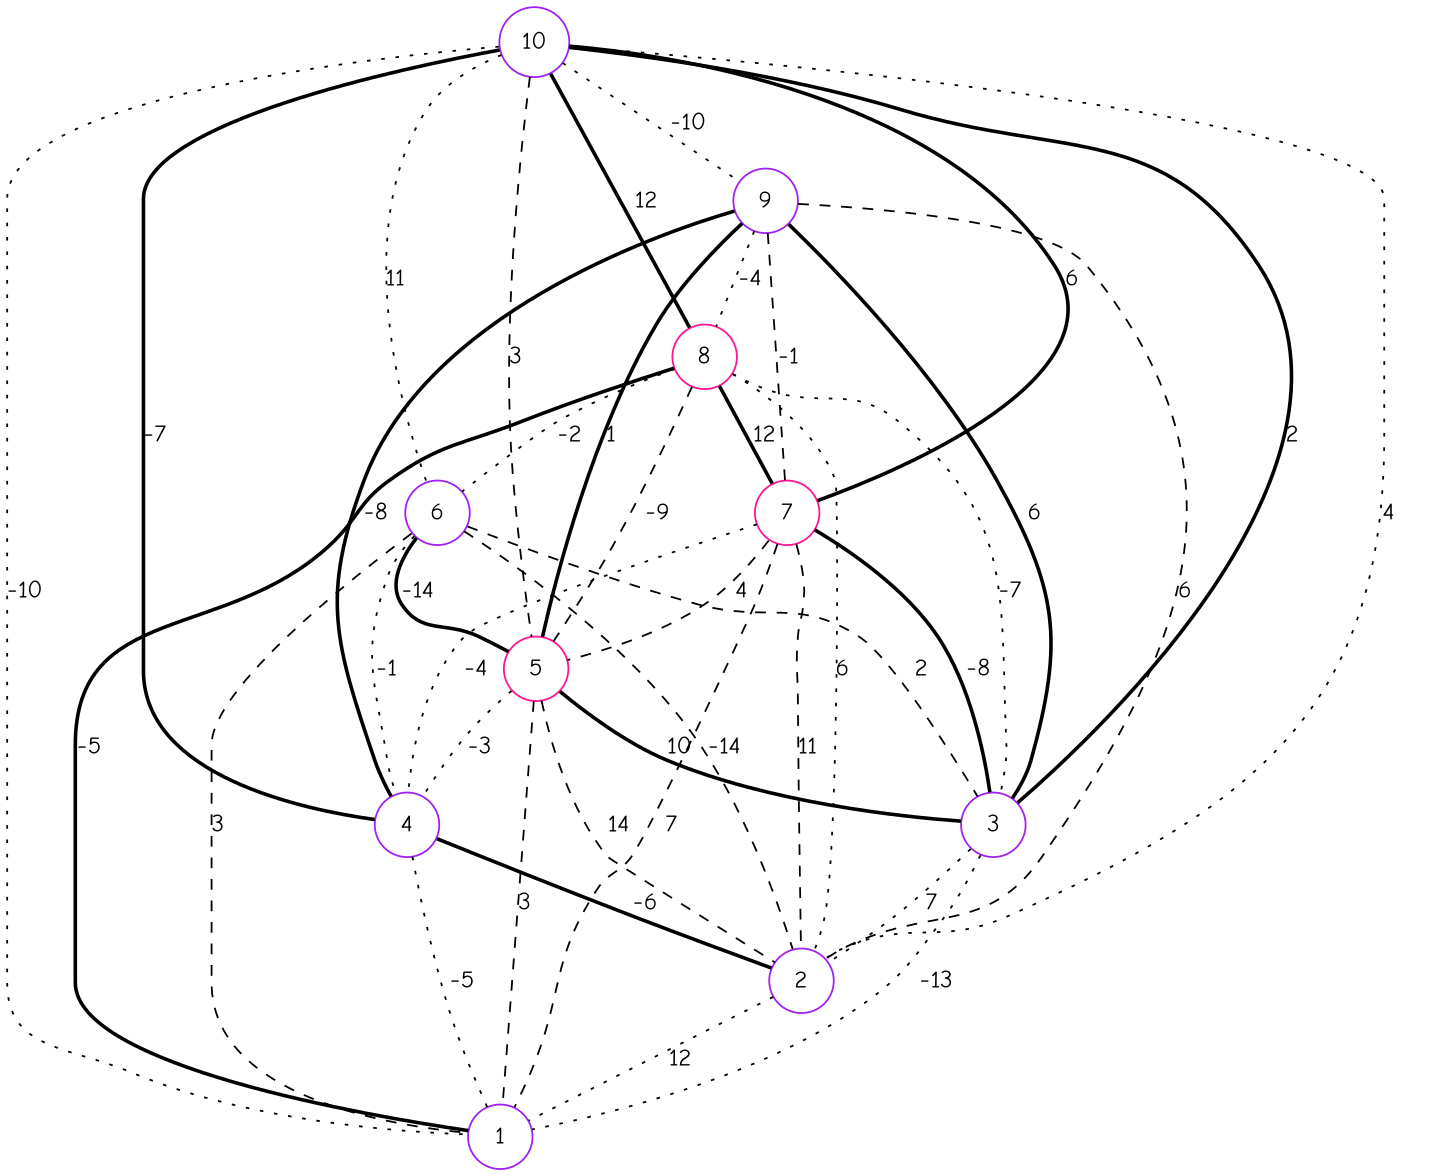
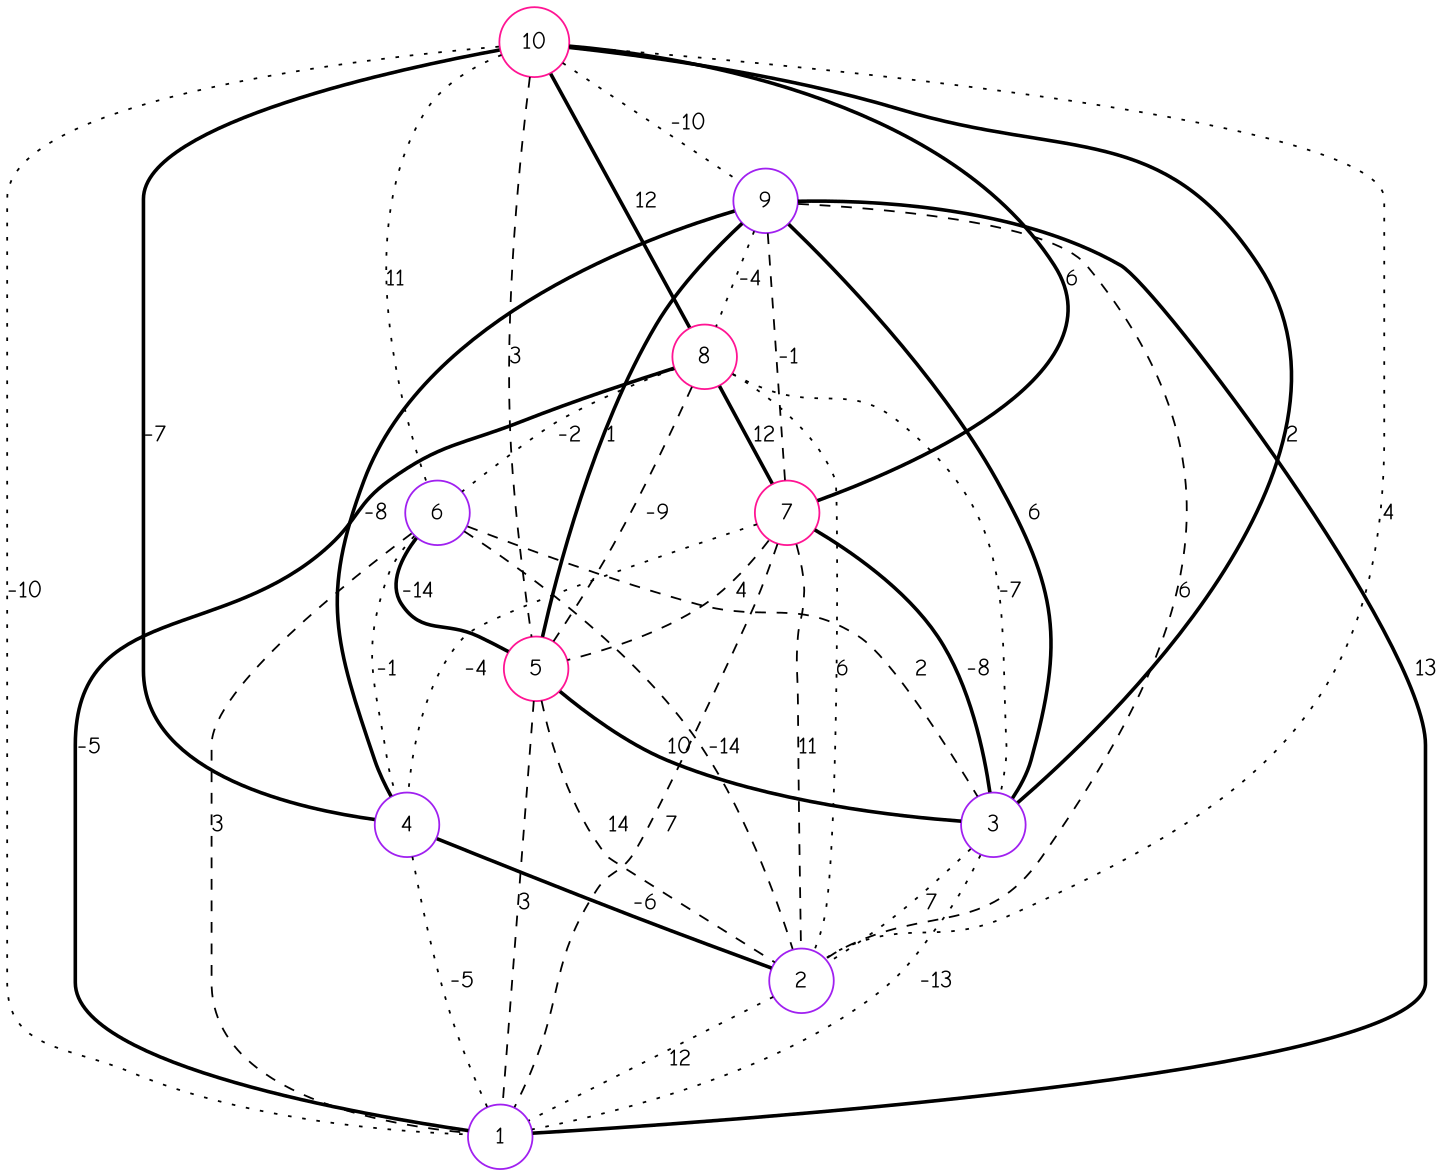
node "10": color purple -> deeppink
edge "5" -- "4": removed, label "-3"
edge "9" -- "1": added, label "13"
